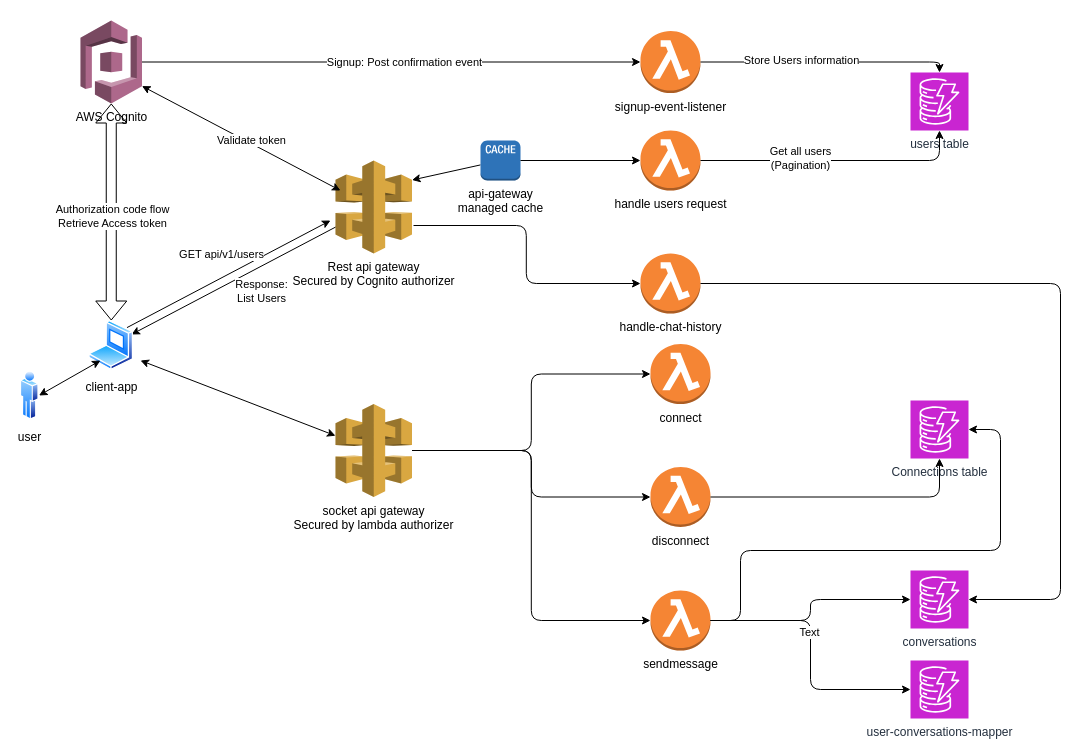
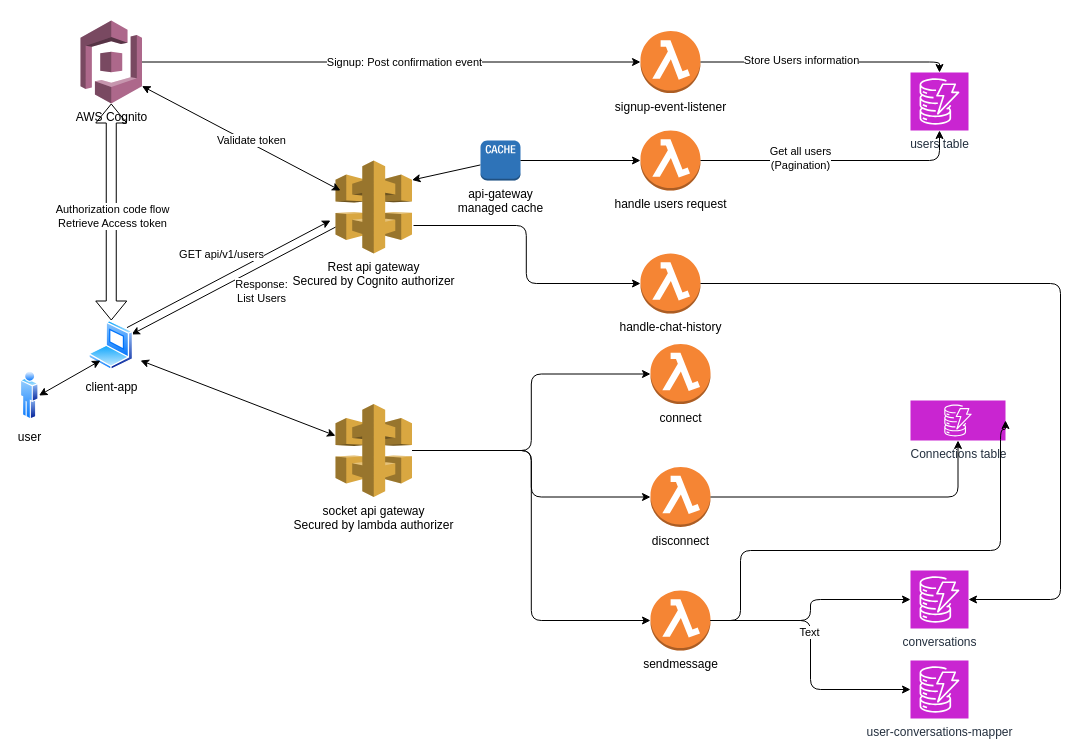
node "Connections table": size 58x58 -> 95x40
